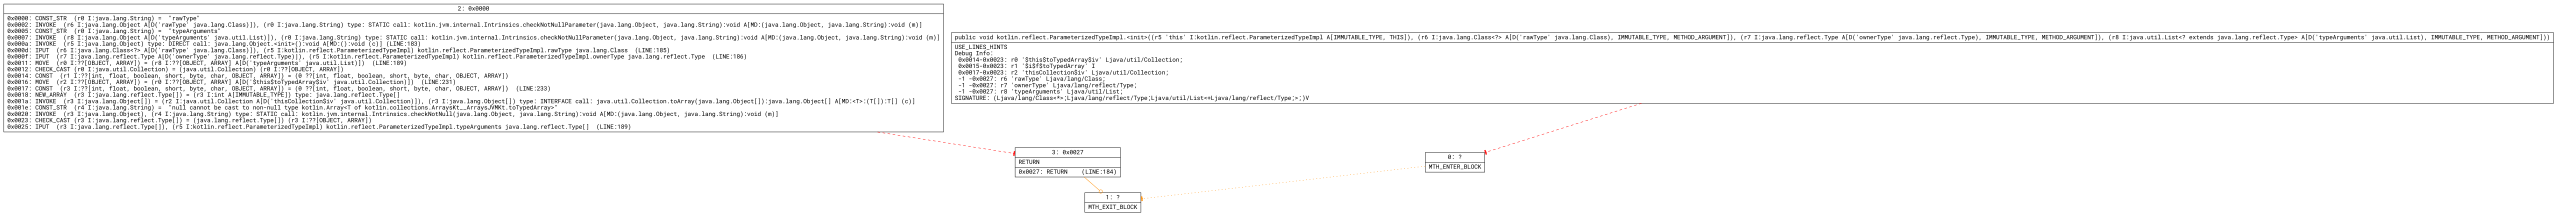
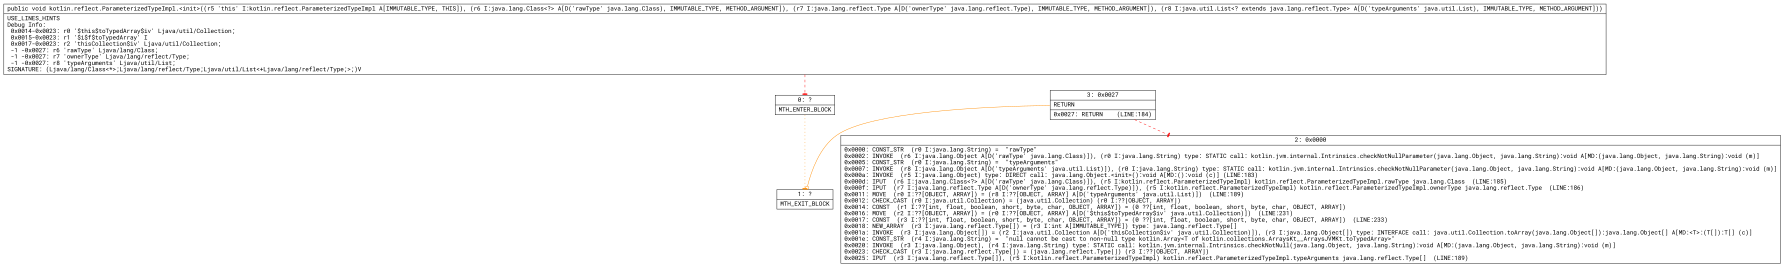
edge "2: 0x0000" -> "3: 0x0027": reversed
